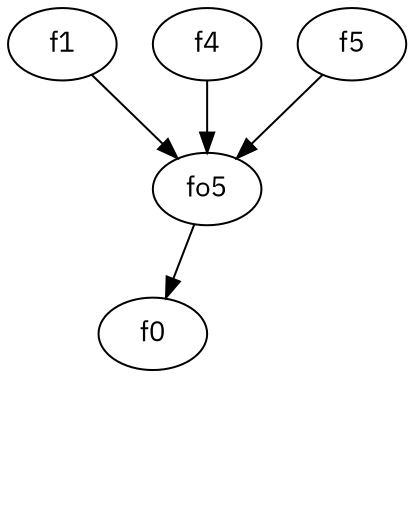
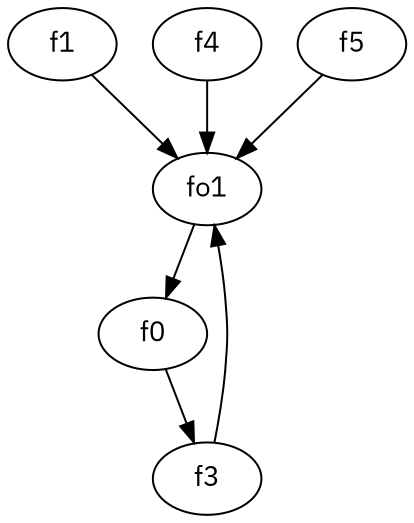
node "fo5": label "fo5" -> "fo1"
node "f3": added
